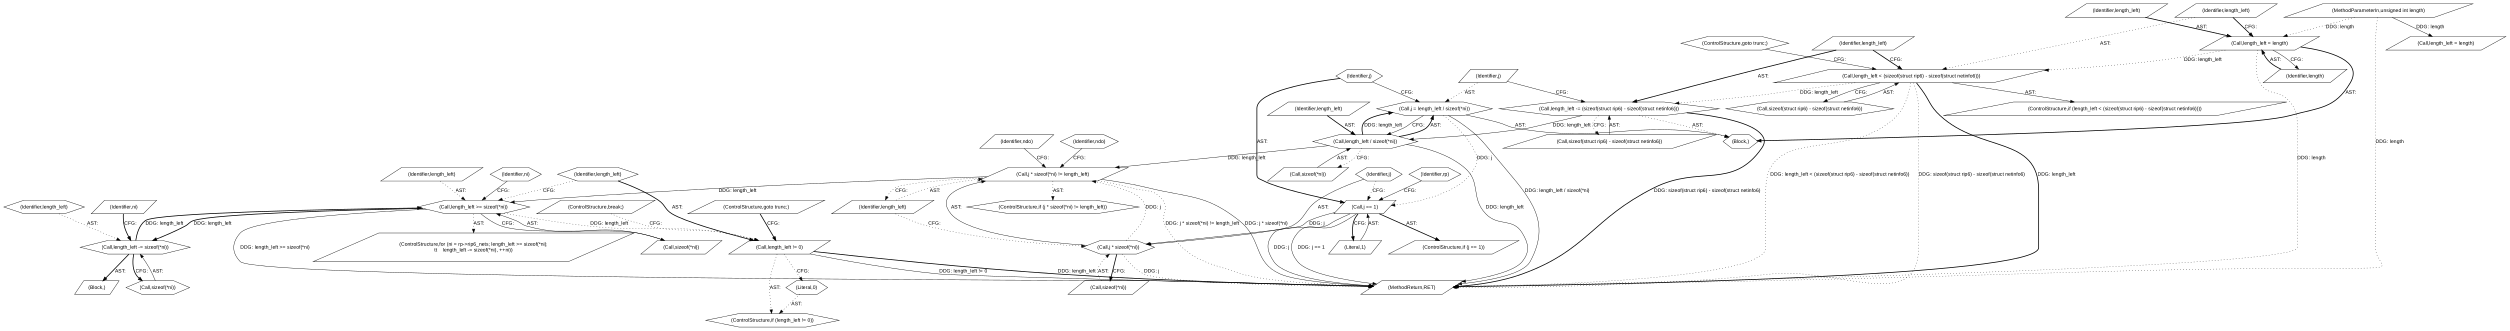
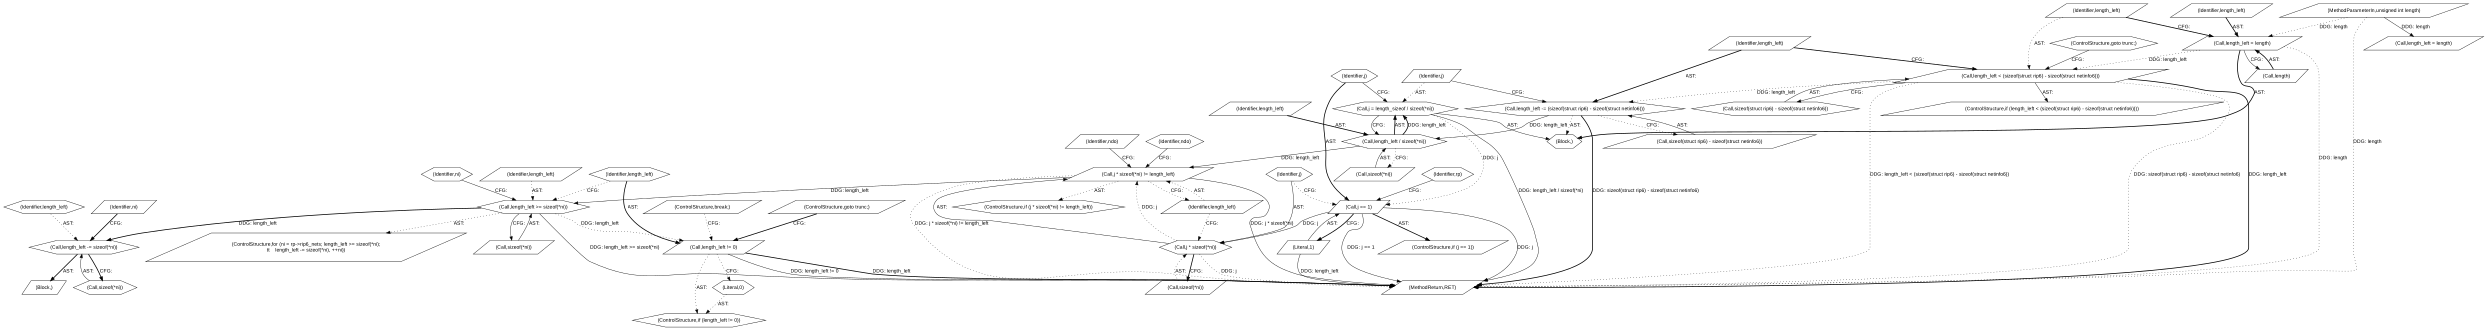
node "(Identifier,length)": label "(Identifier,length)" -> "(Call,length)"
node "(Call,j = length_left / sizeof(*ni))": label "(Call,j = length_left / sizeof(*ni))" -> "(Call,j = length_sizeof / sizeof(*ni))"
edge "(Call,length_left -= sizeof(*ni))" -> "(Call,length_left >= sizeof(*ni))": removed, label "DDG: length_left"
edge "(Call,length_left / sizeof(*ni))" -> "(MethodReturn,RET)": now "(Literal,1)" -> "(MethodReturn,RET)"
